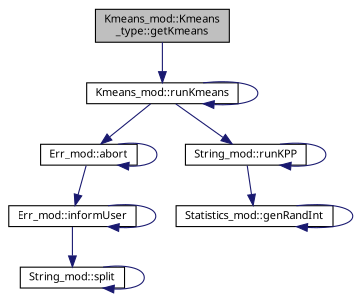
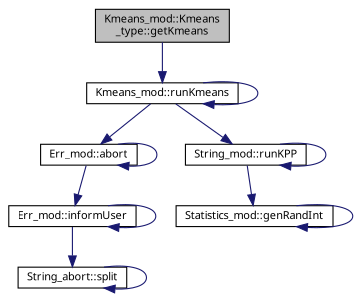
node "String_mod::split": label "String_mod::split" -> "String_abort::split"
